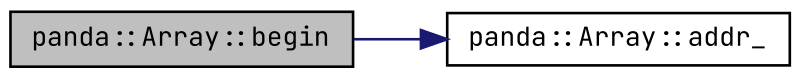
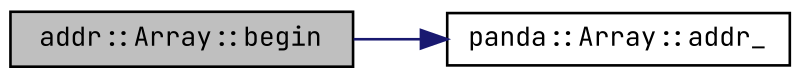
node "panda::Array::begin": label "panda::Array::begin" -> "addr::Array::begin"
